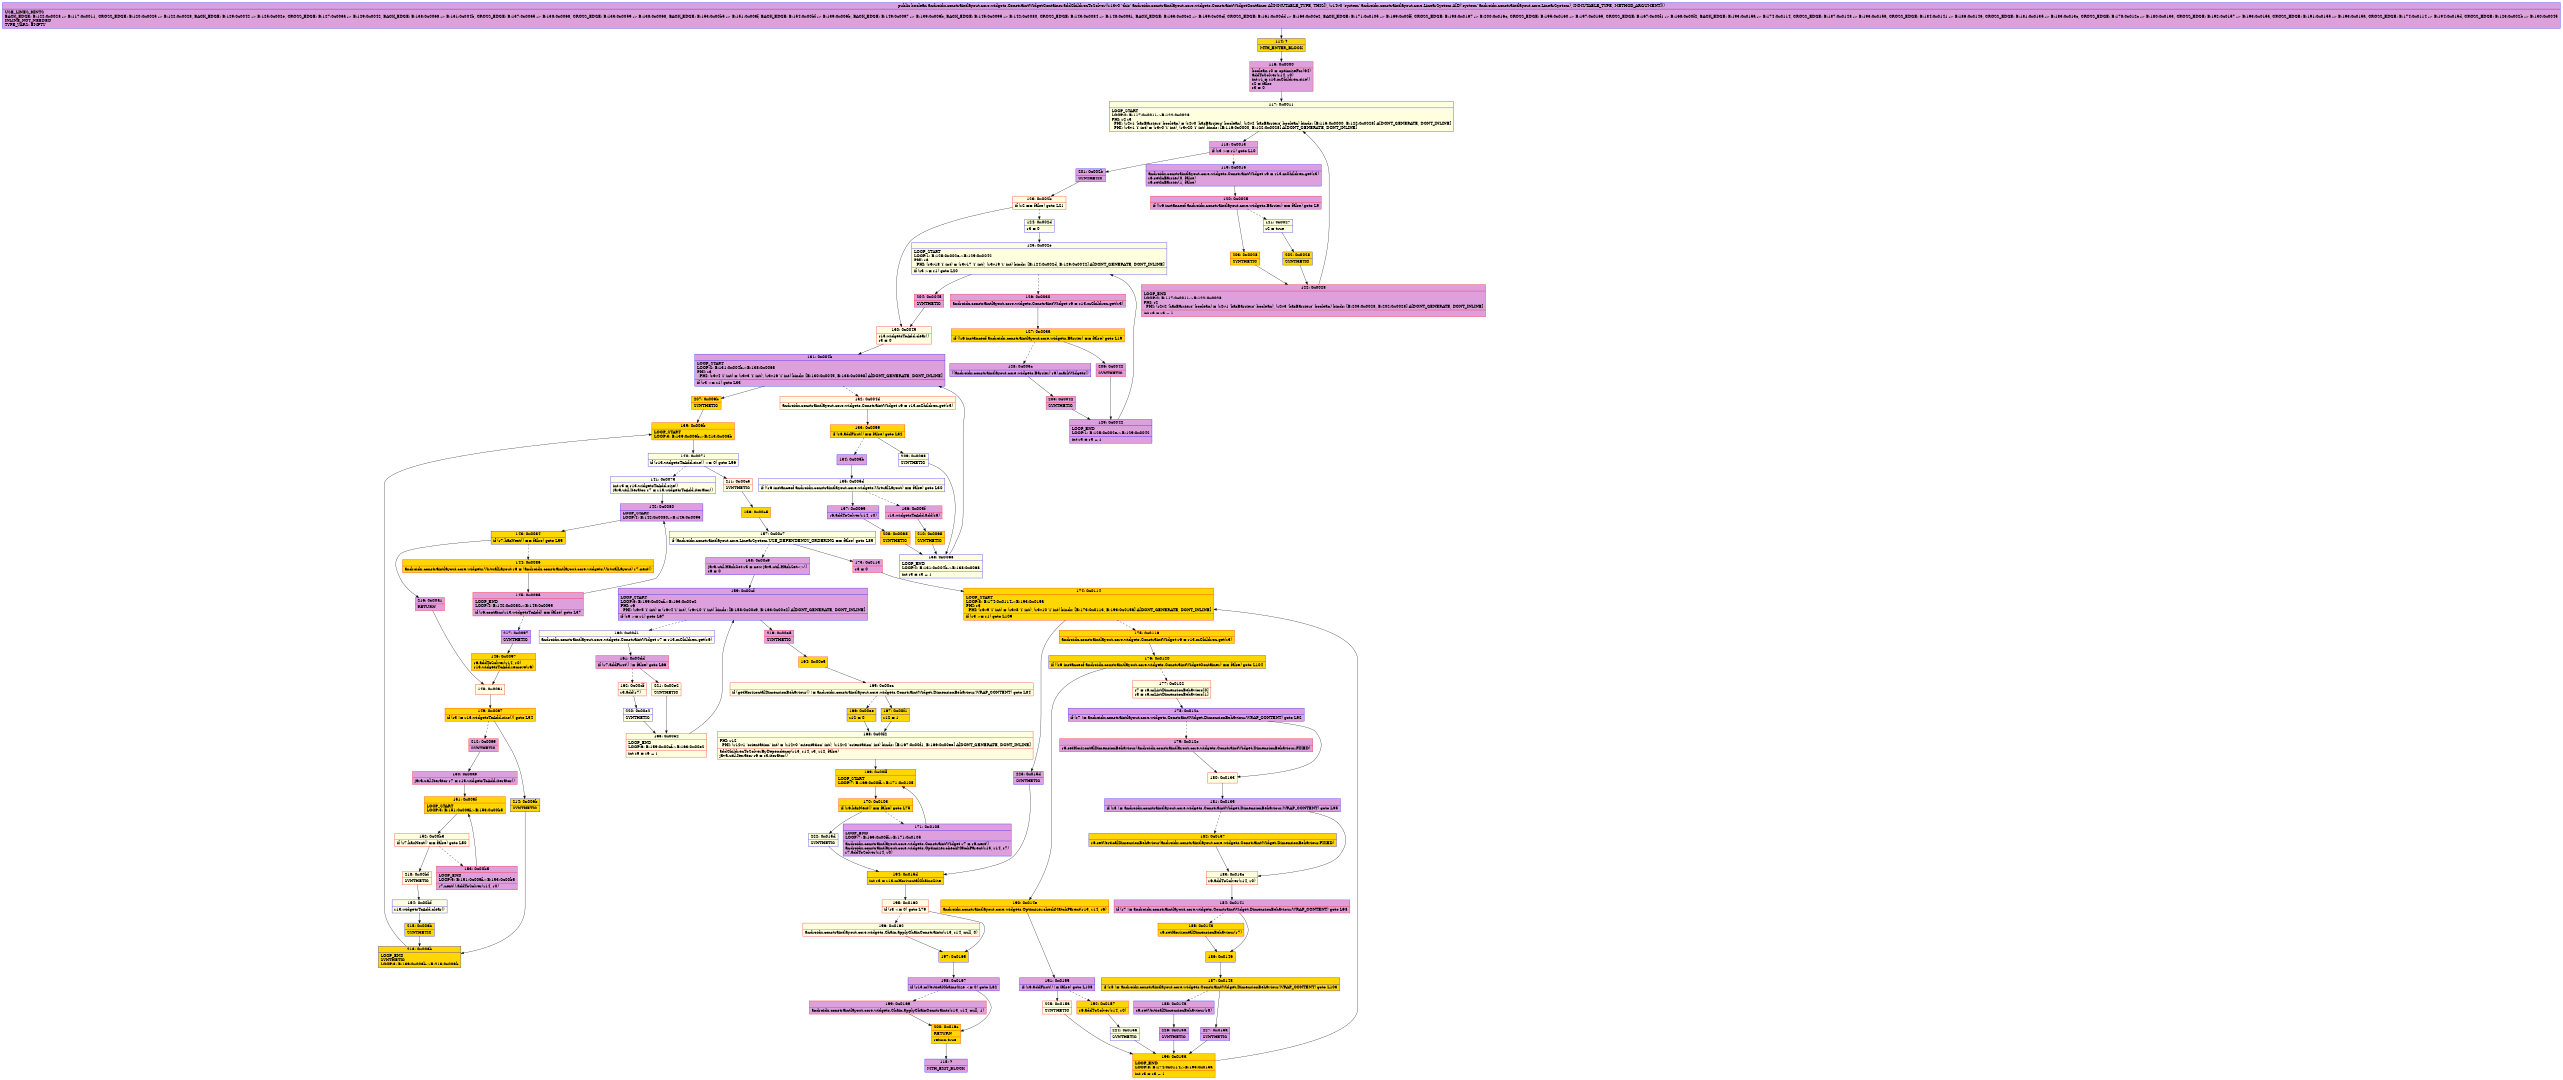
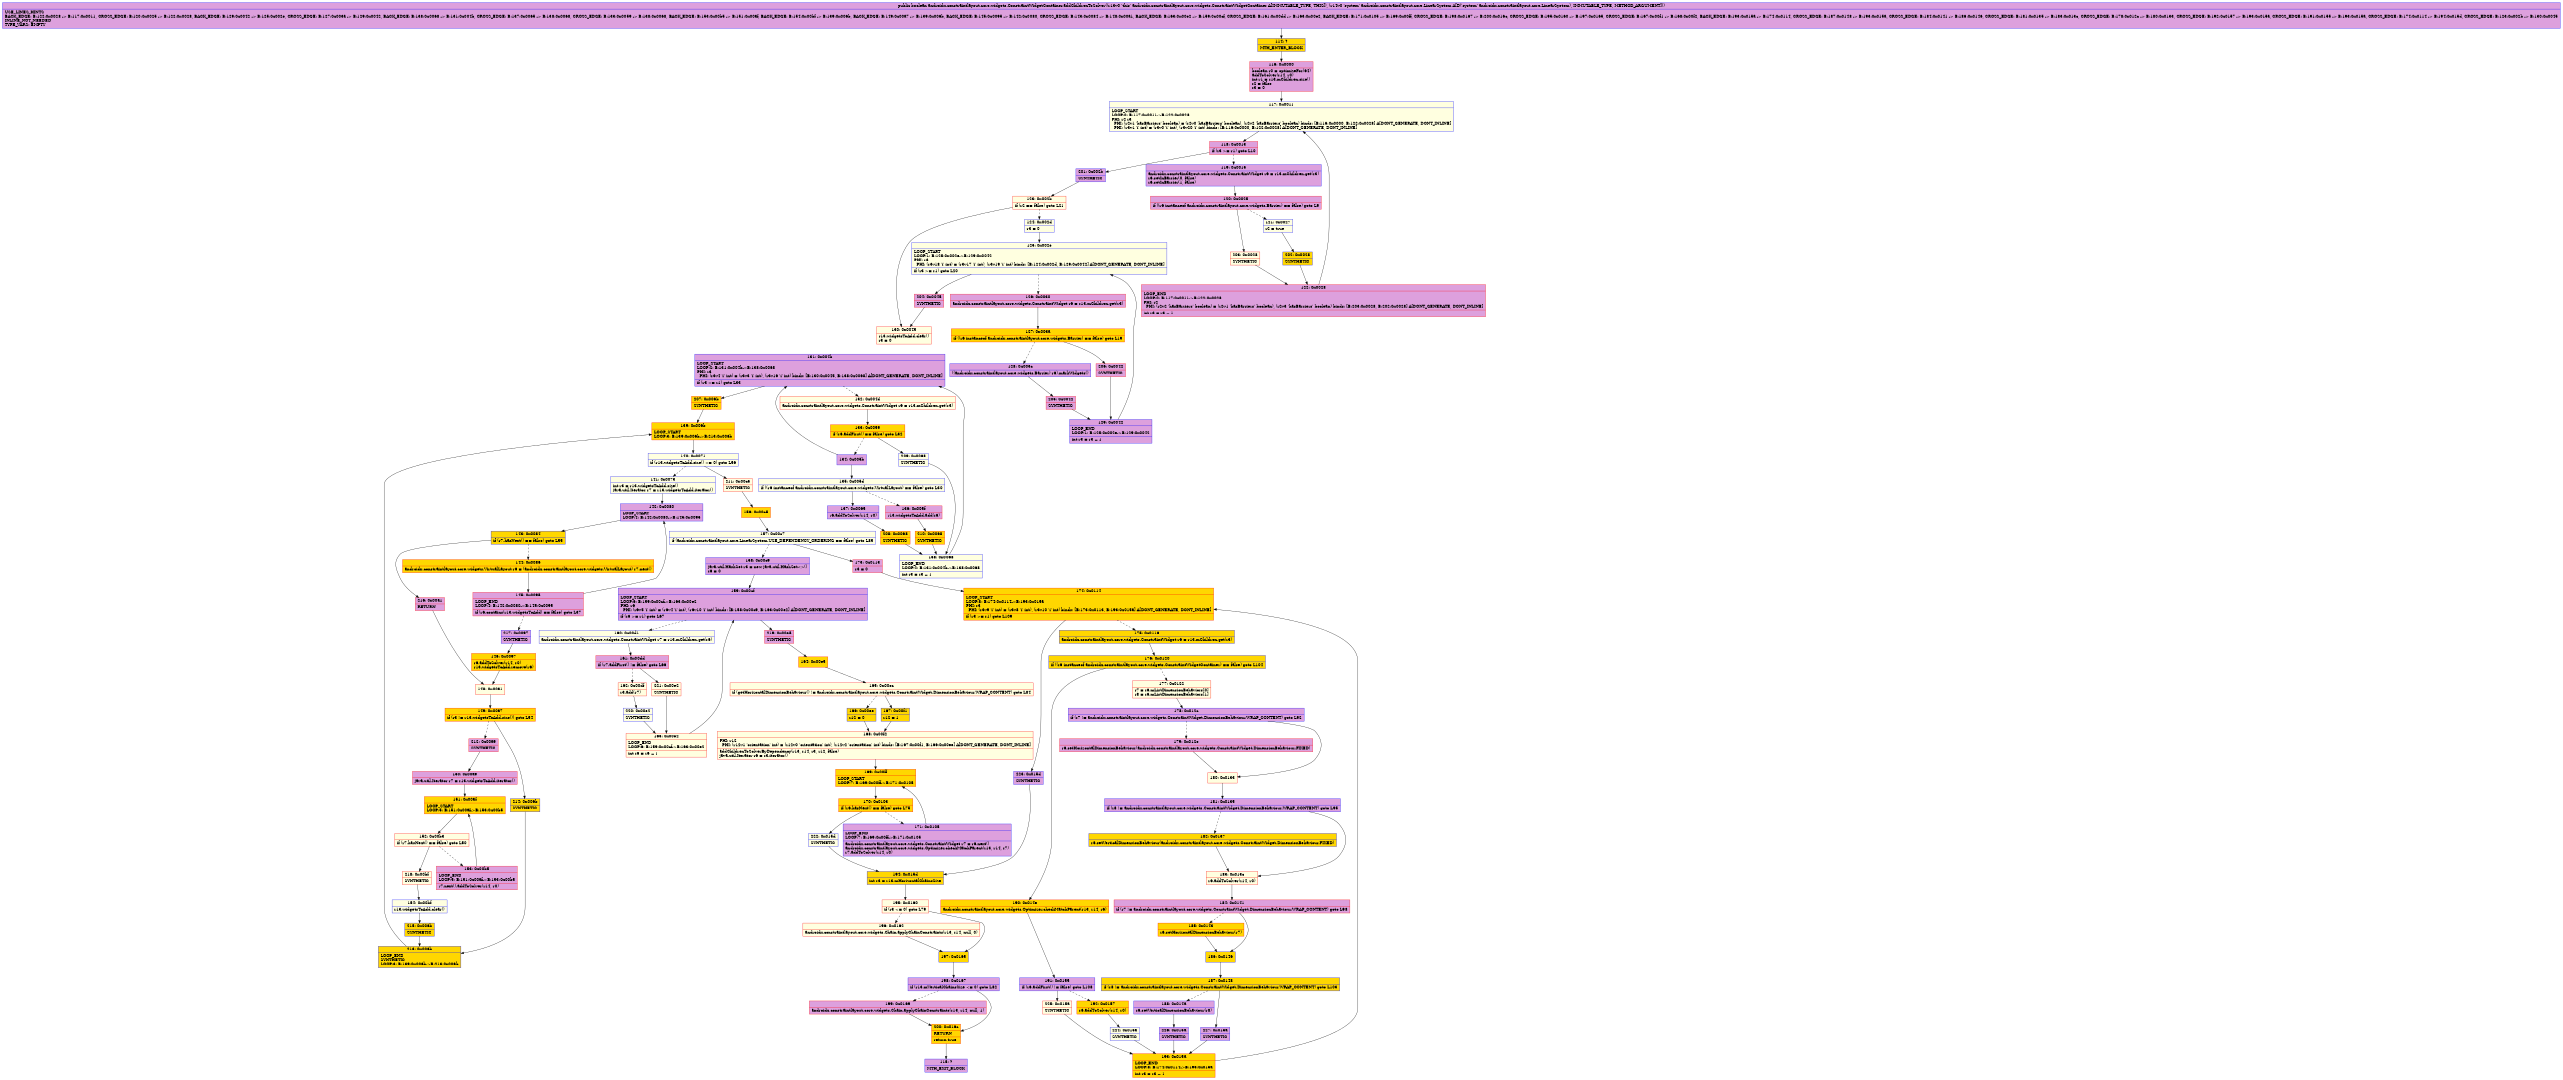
node "203: 0x0028": fillcolor gold -> lightyellow
edge "130: 0x0045" -> "131: 0x004b": now "134: 0x005b" -> "131: 0x004b"
node "175: 0x0116": color red -> blue
